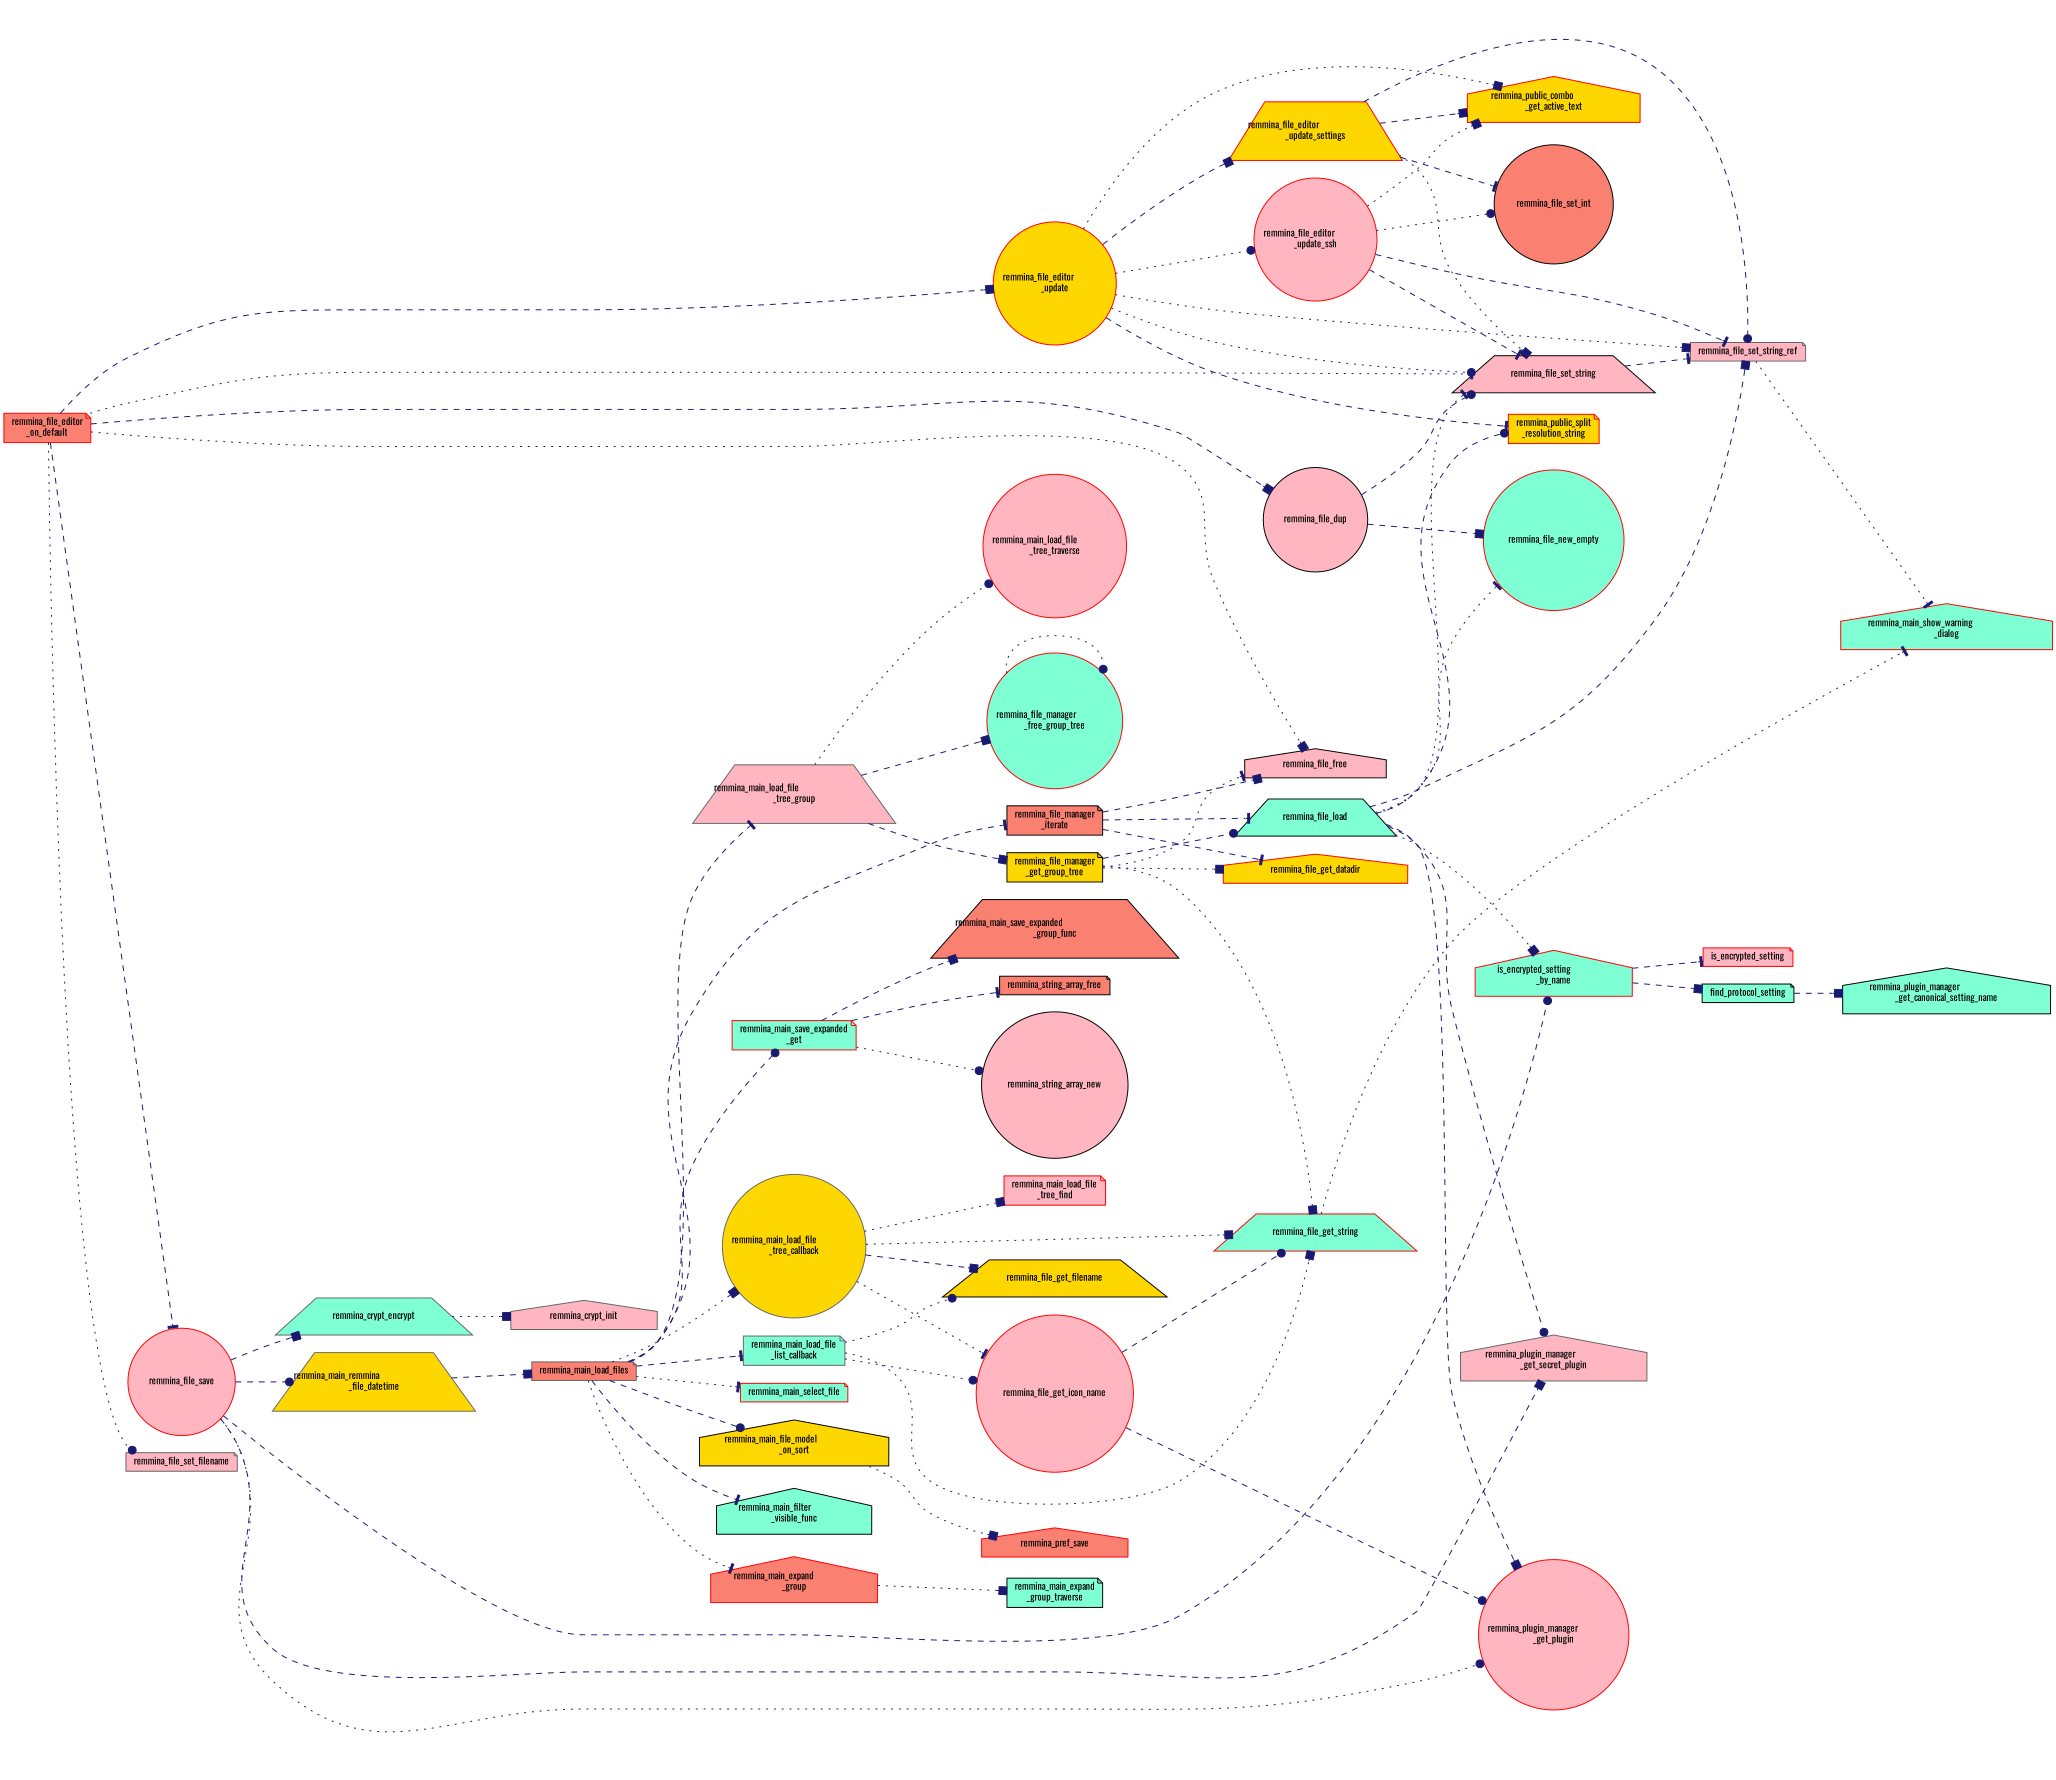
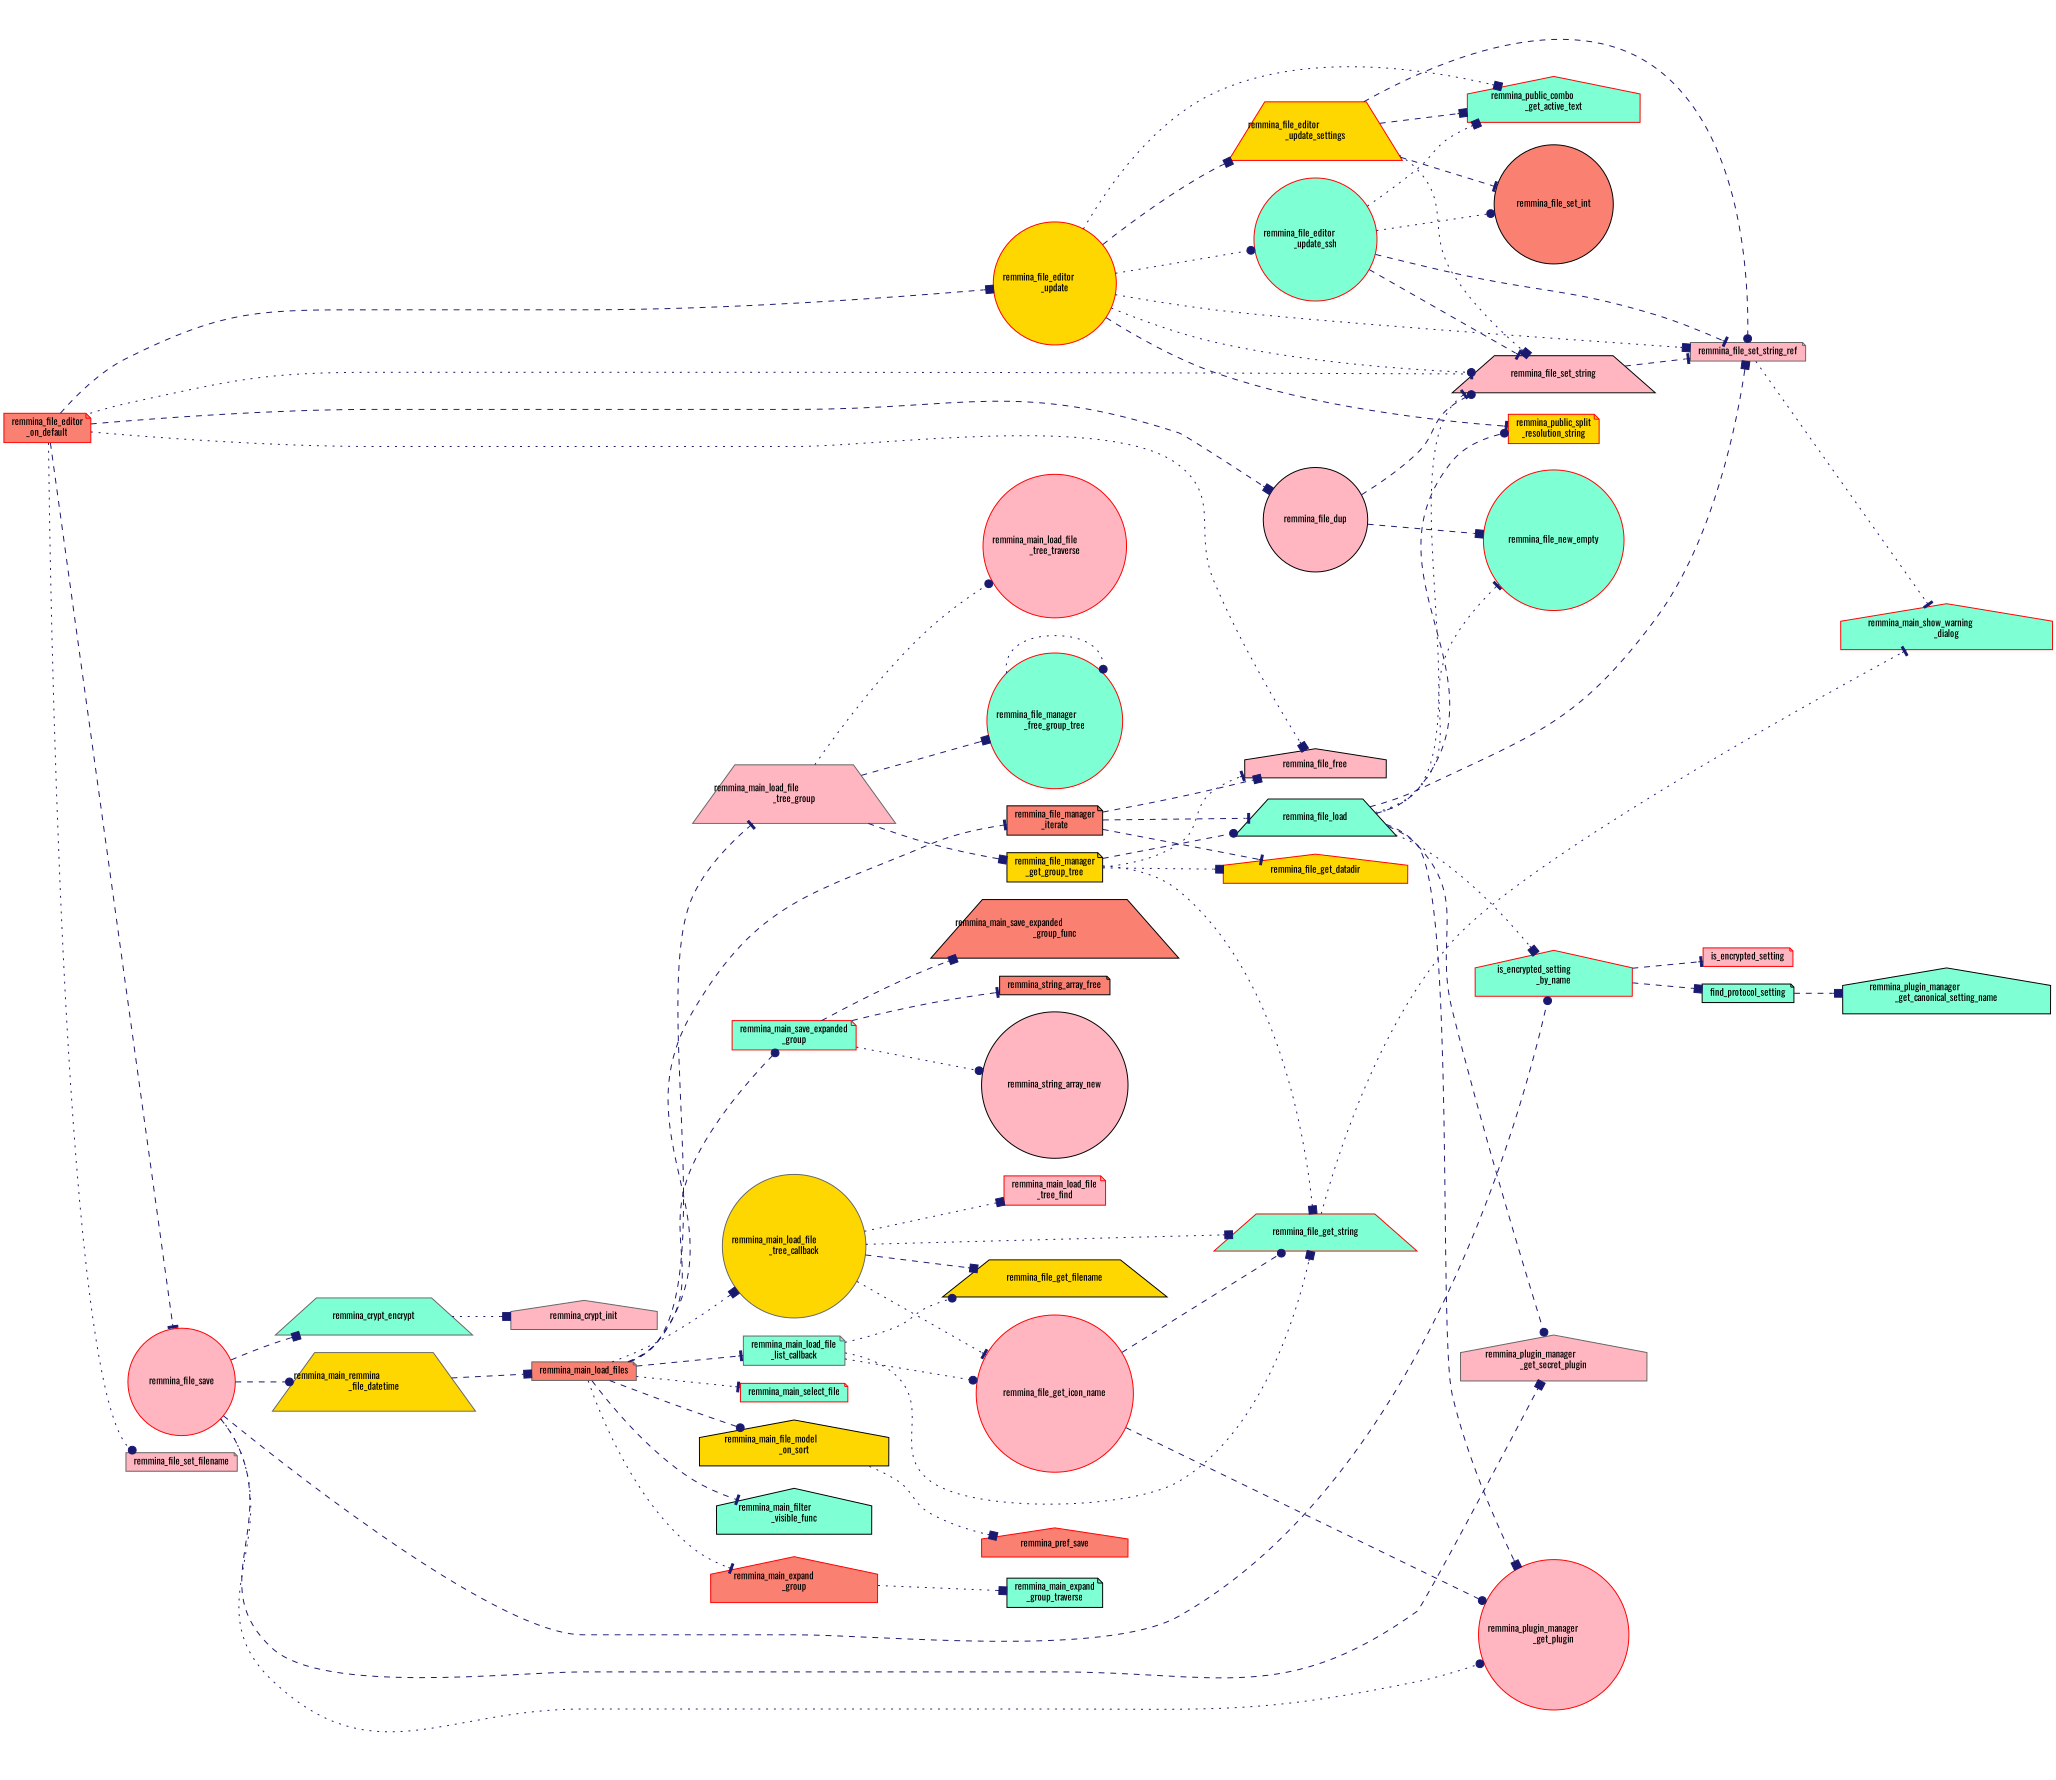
node "remmina_public_combo _get_active_text": fillcolor gold -> aquamarine
node "remmina_file_editor _update_ssh": fillcolor lightpink -> aquamarine
node "remmina_main_save_expanded _get": label "remmina_main_save_expanded _get" -> "remmina_main_save_expanded _group"
